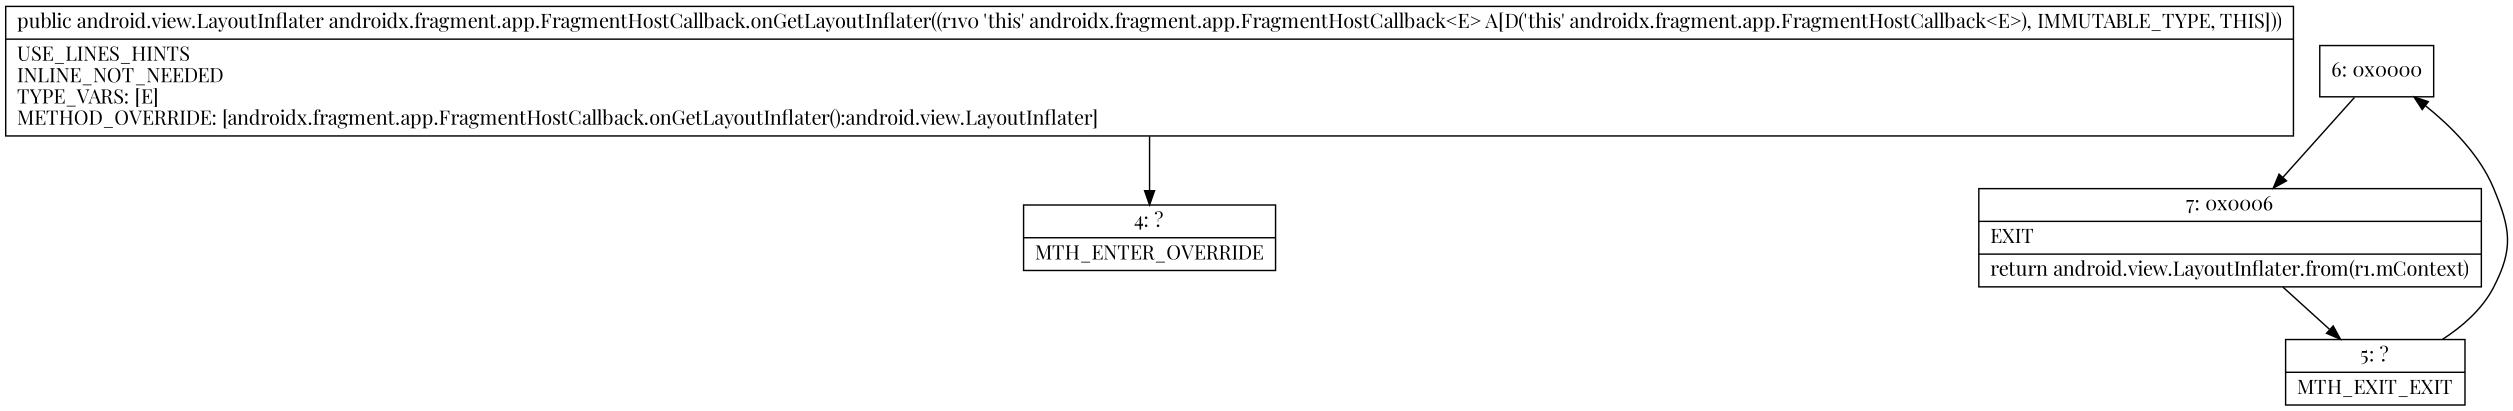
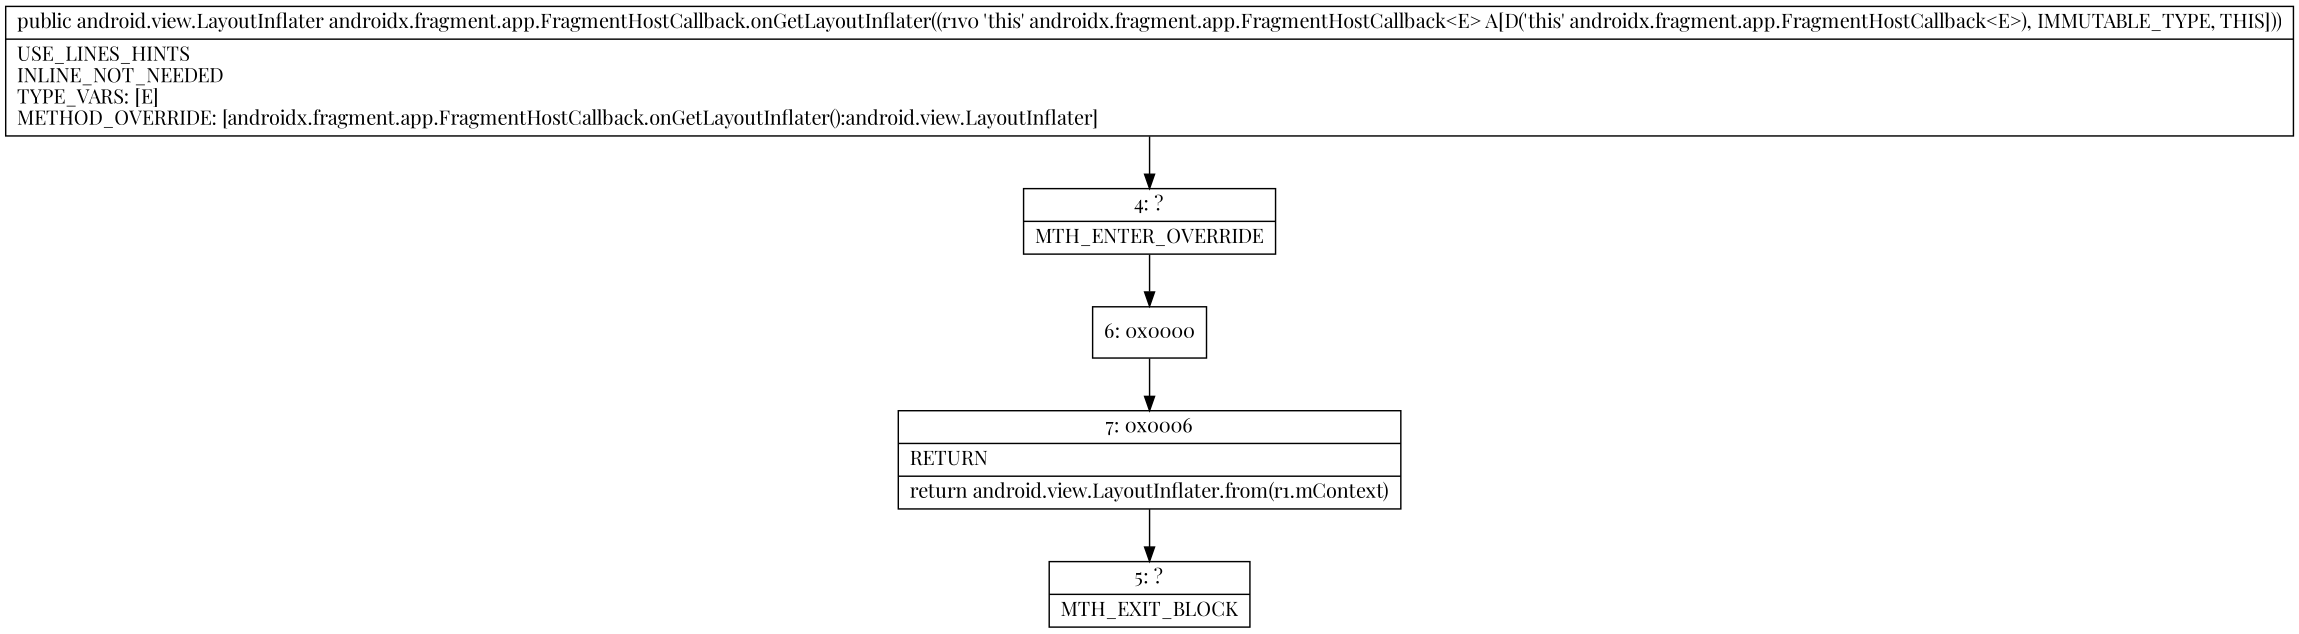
edge "5: ?" -> "6: 0x0000": now "4: ?" -> "6: 0x0000"
node "7: 0x0006": text "EXIT" -> "RETURN"
node "5: ?": text "MTH_EXIT_EXIT" -> "MTH_EXIT_BLOCK"
